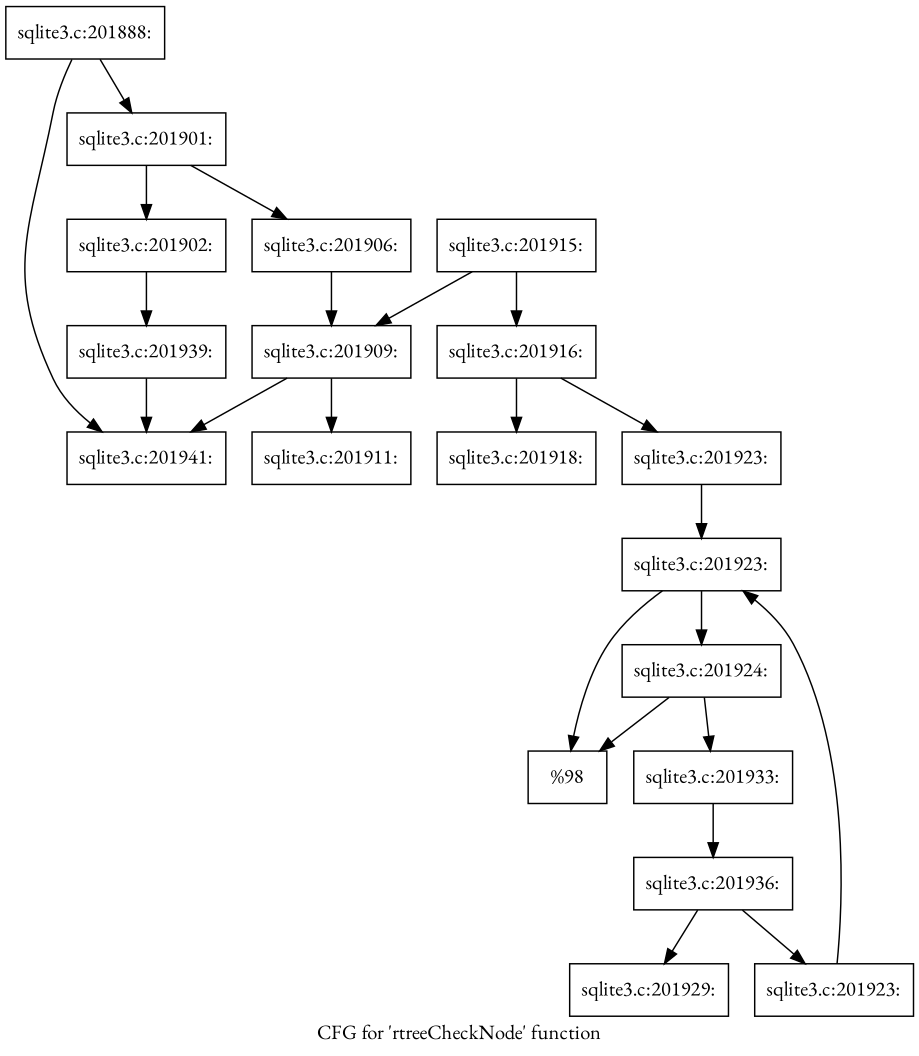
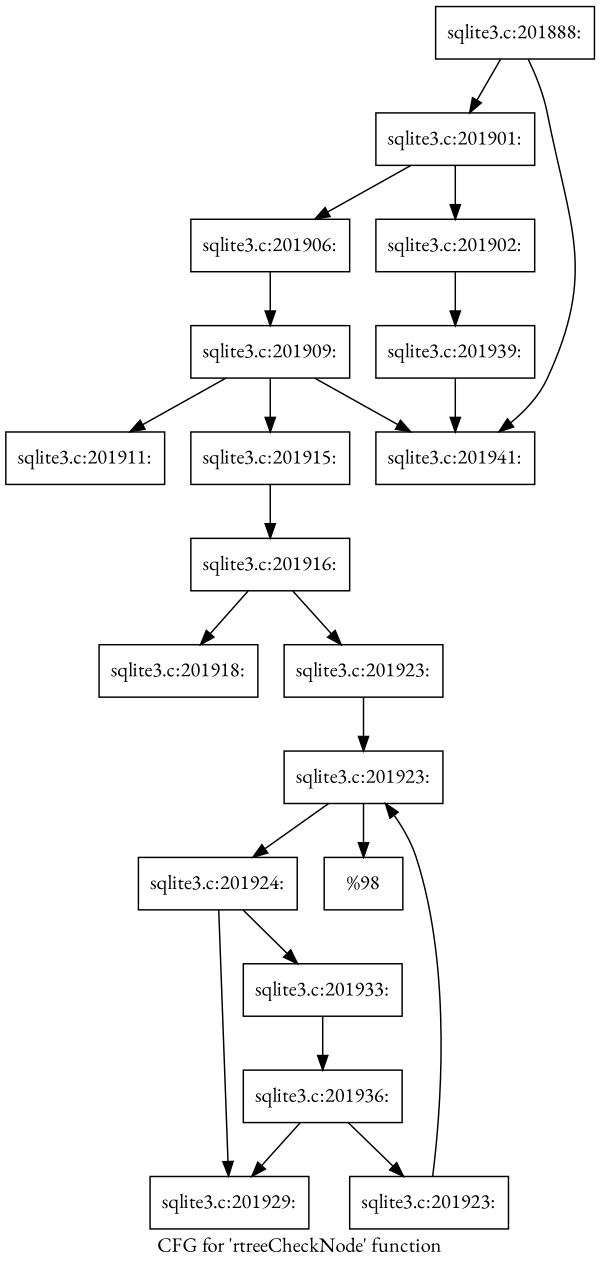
edge "sqlite3.c:201915:" -> "sqlite3.c:201909:": reversed
edge "sqlite3.c:201924:" -> "%98": now "sqlite3.c:201924:" -> "sqlite3.c:201929:"
